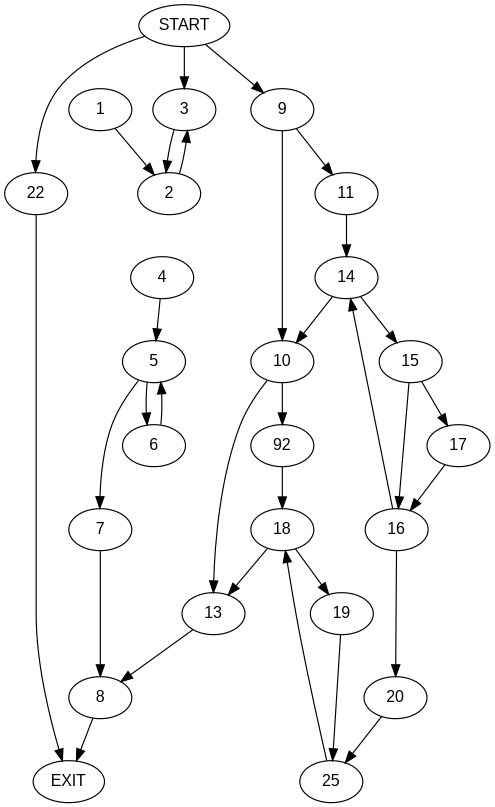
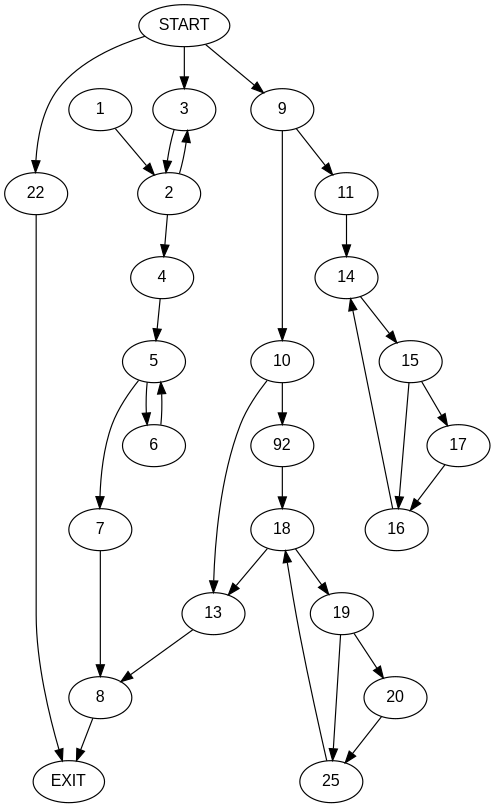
edge "2" -> "4": added
edge "14" -> "10": removed
edge "16" -> "20": now "19" -> "20"
